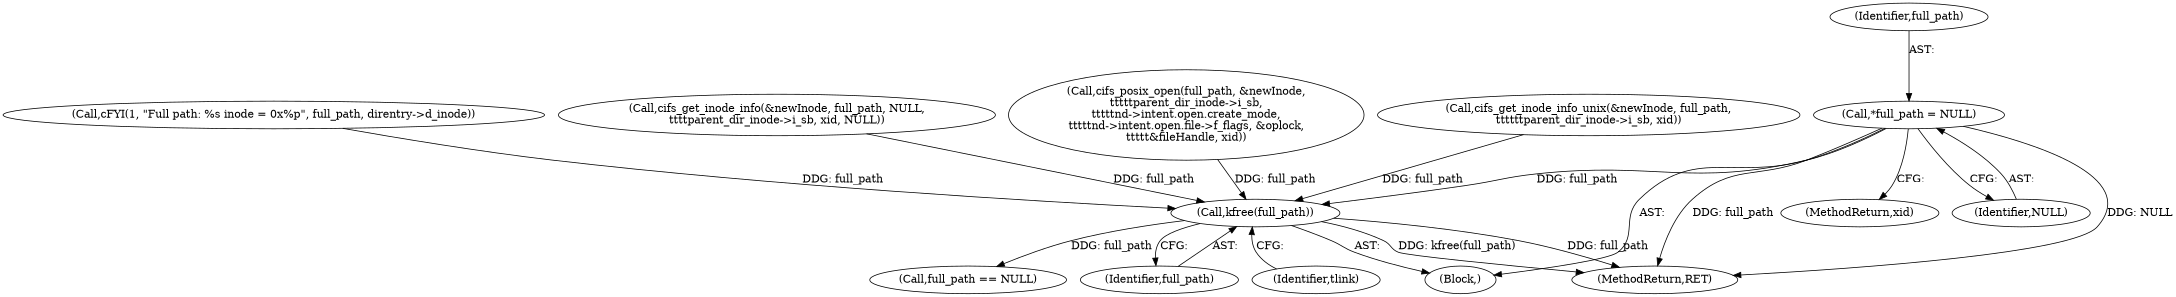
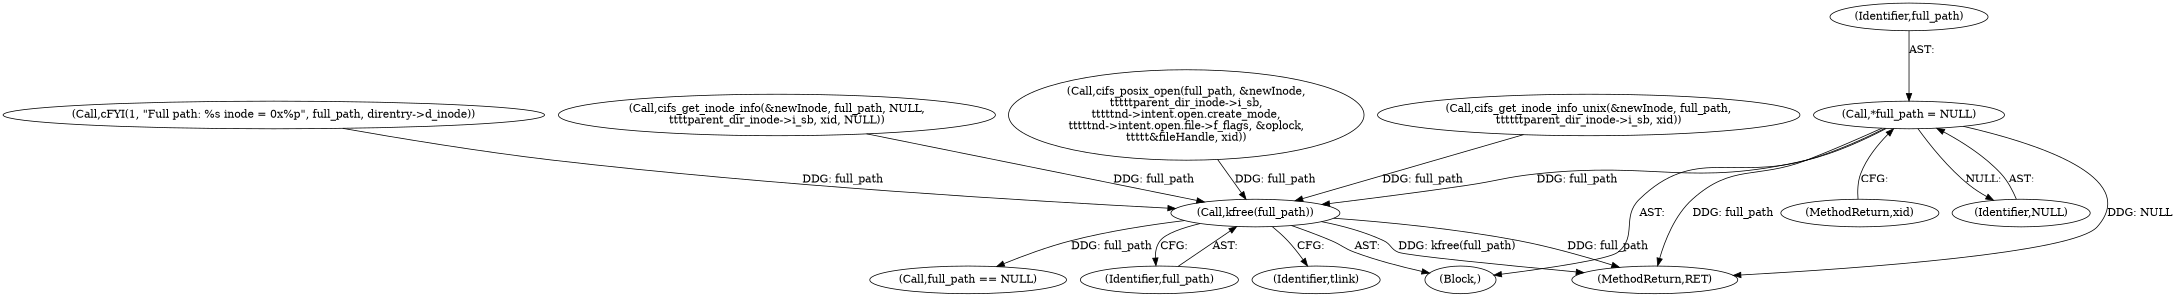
edge "(Call,*full_path = NULL)" -> "(MethodReturn,xid)": reversed
edge "(Call,*full_path = NULL)" -> "(Identifier,NULL)": label "CFG: " -> "NULL: "
edge "(Identifier,tlink)" -> "(Call,kfree(full_path))": reversed
